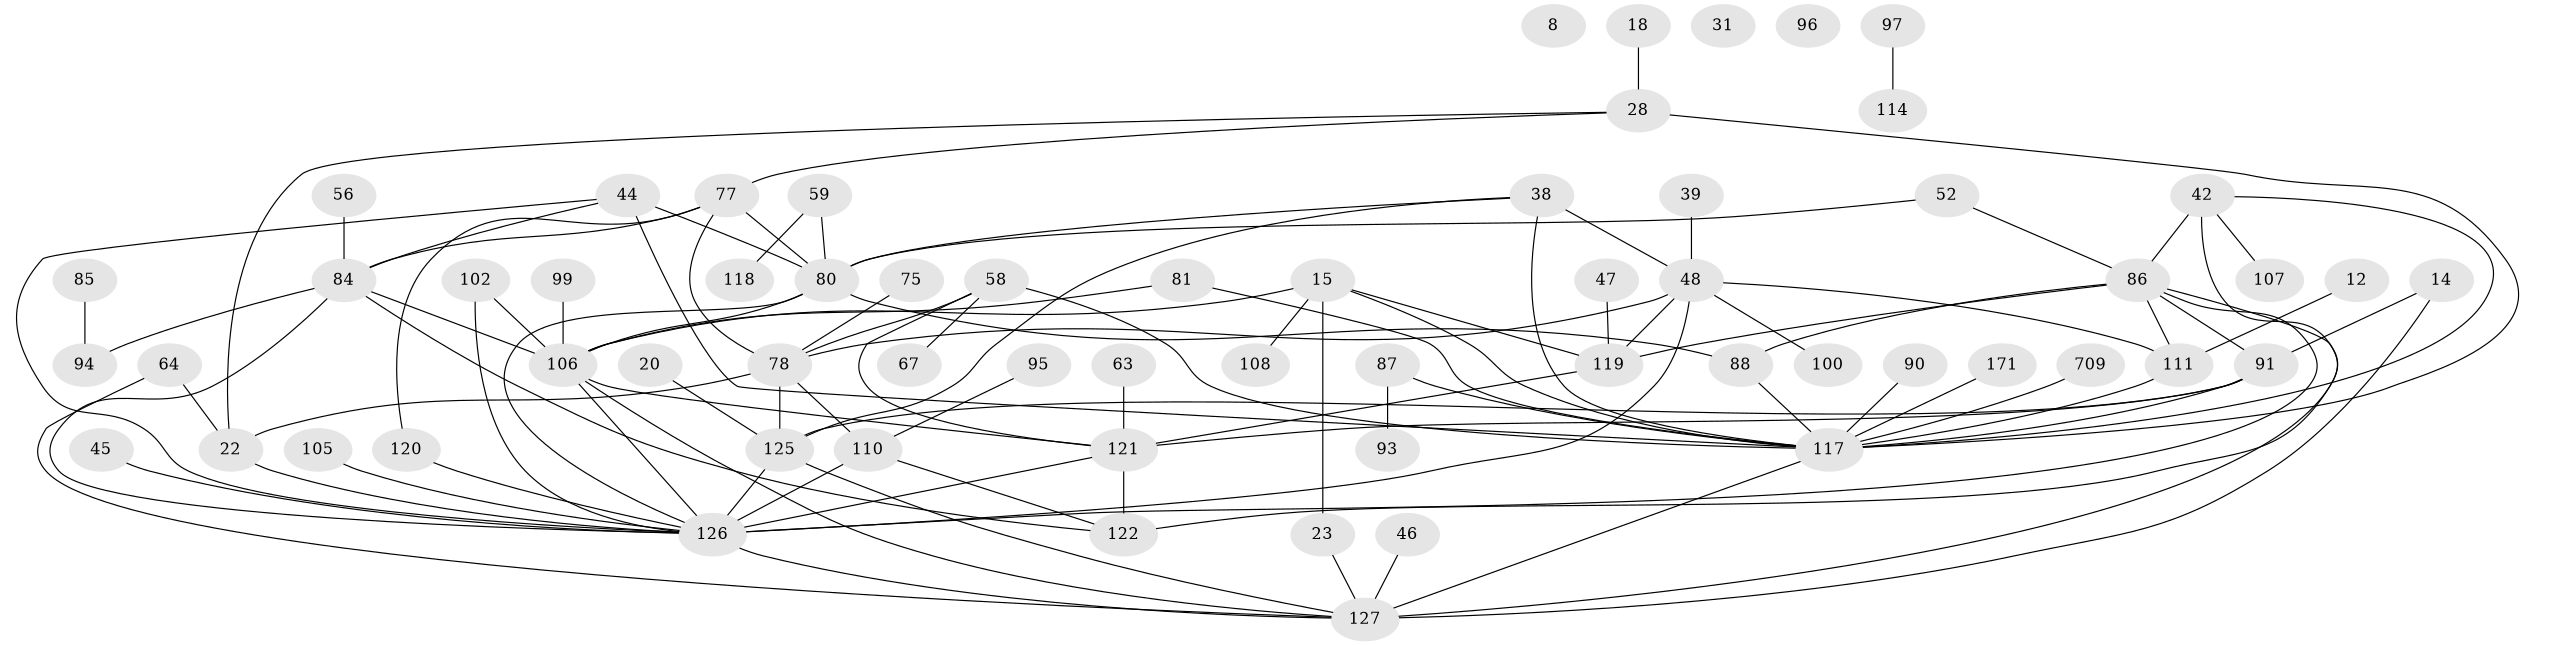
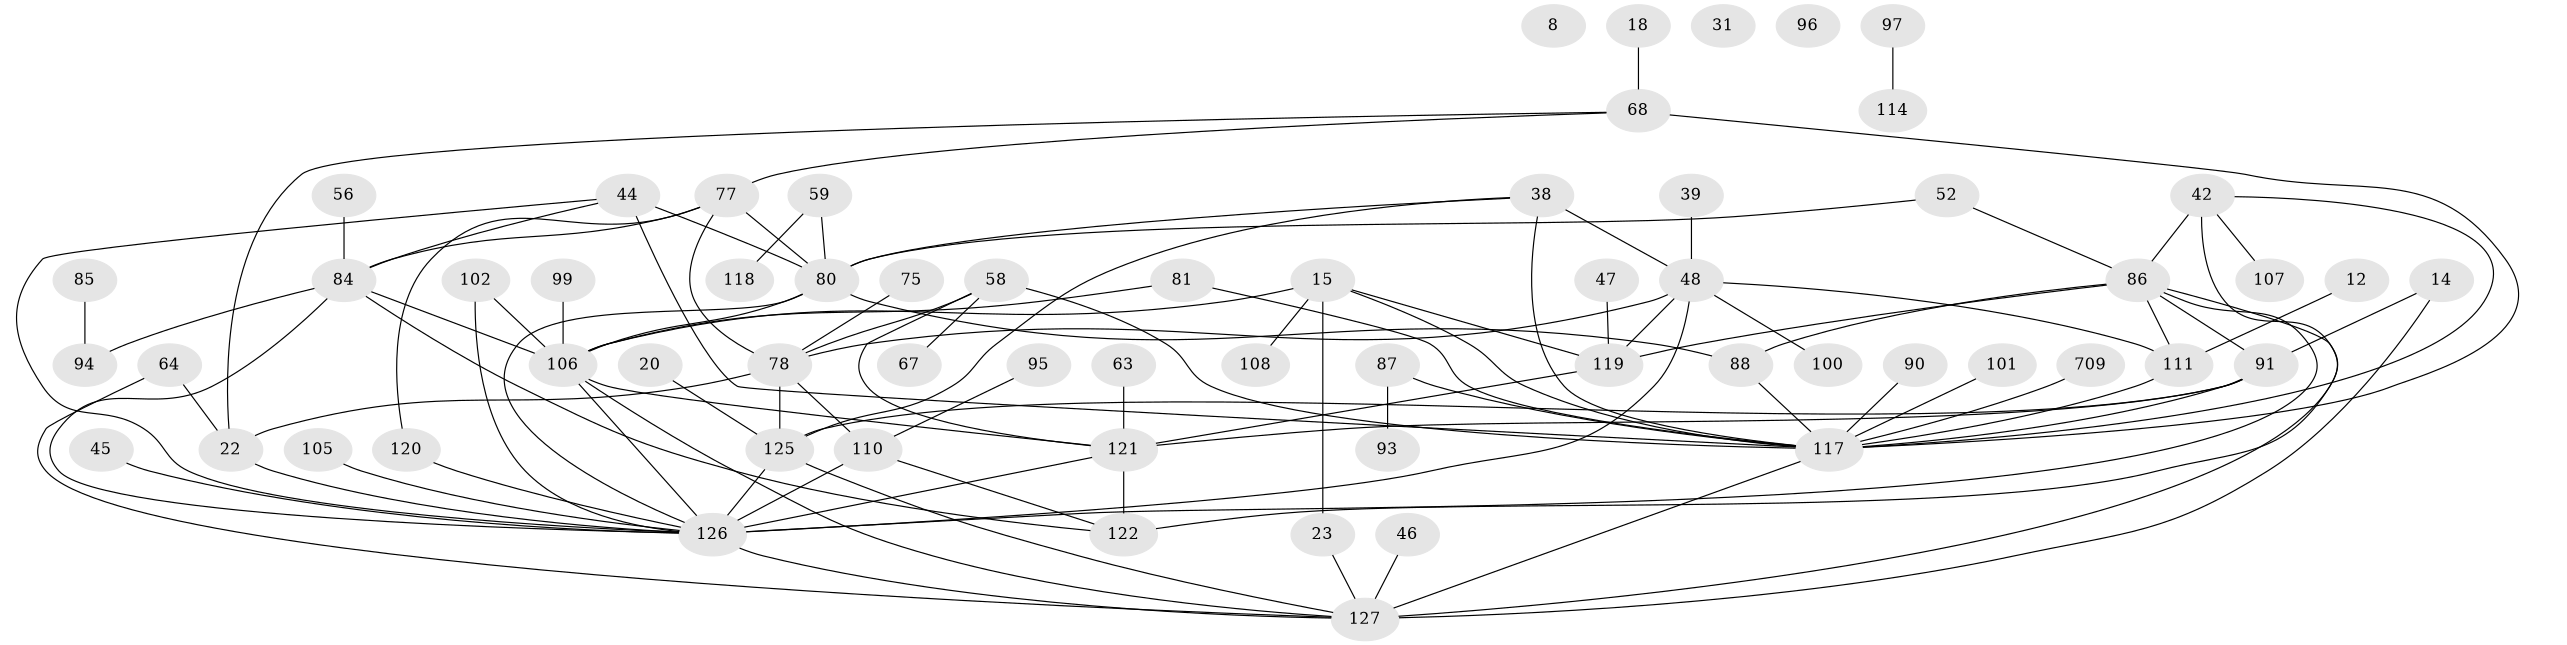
node "28": label "28" -> "68"
node "171": label "171" -> "101"
